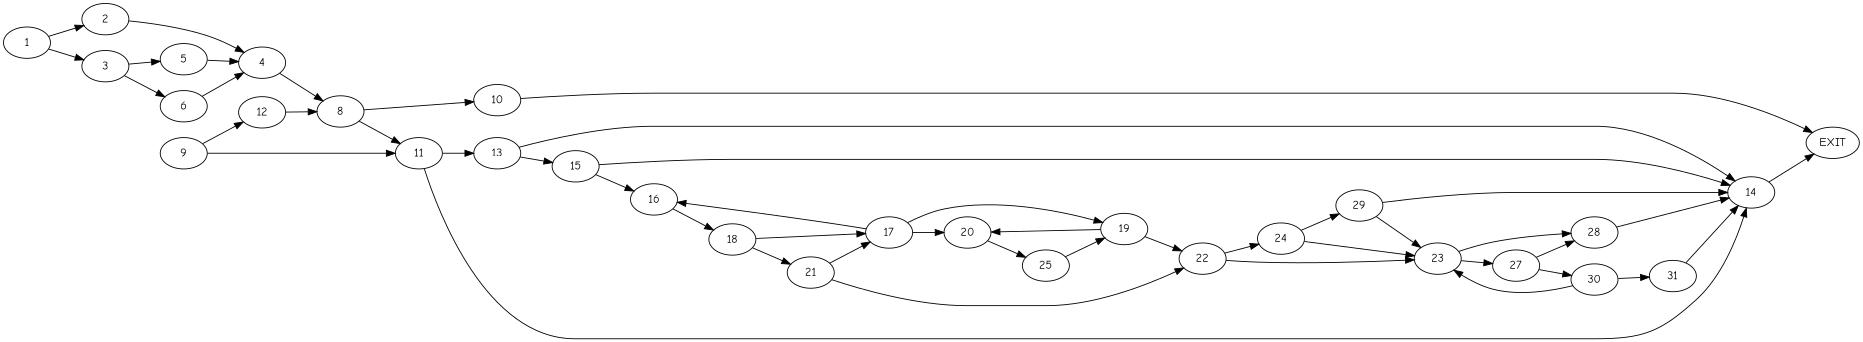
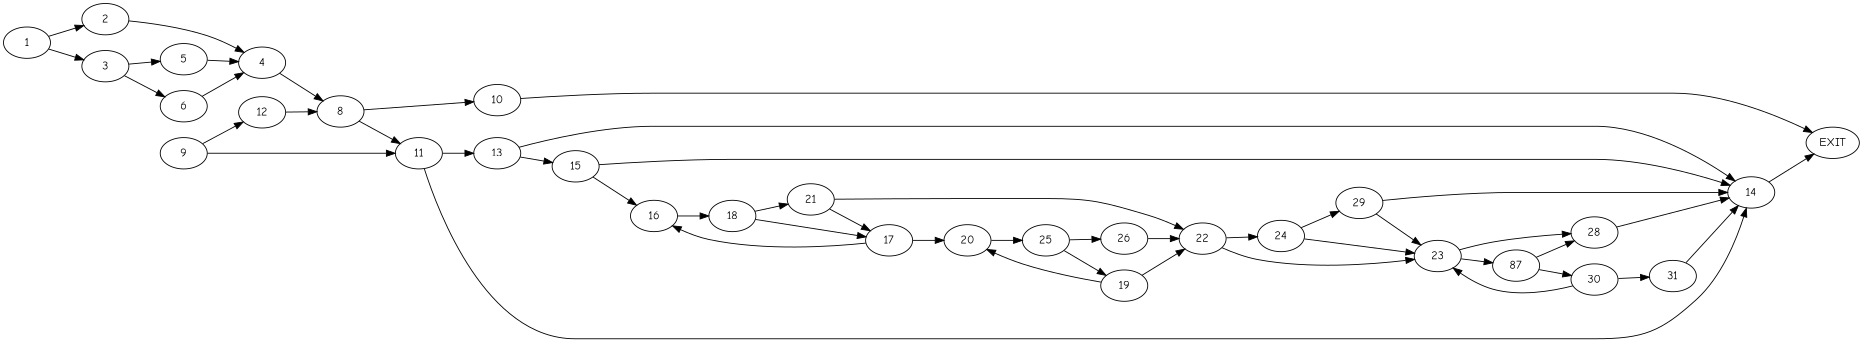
edge "17" -> "19": removed
node "26": added
node "27": label "27" -> "87"
